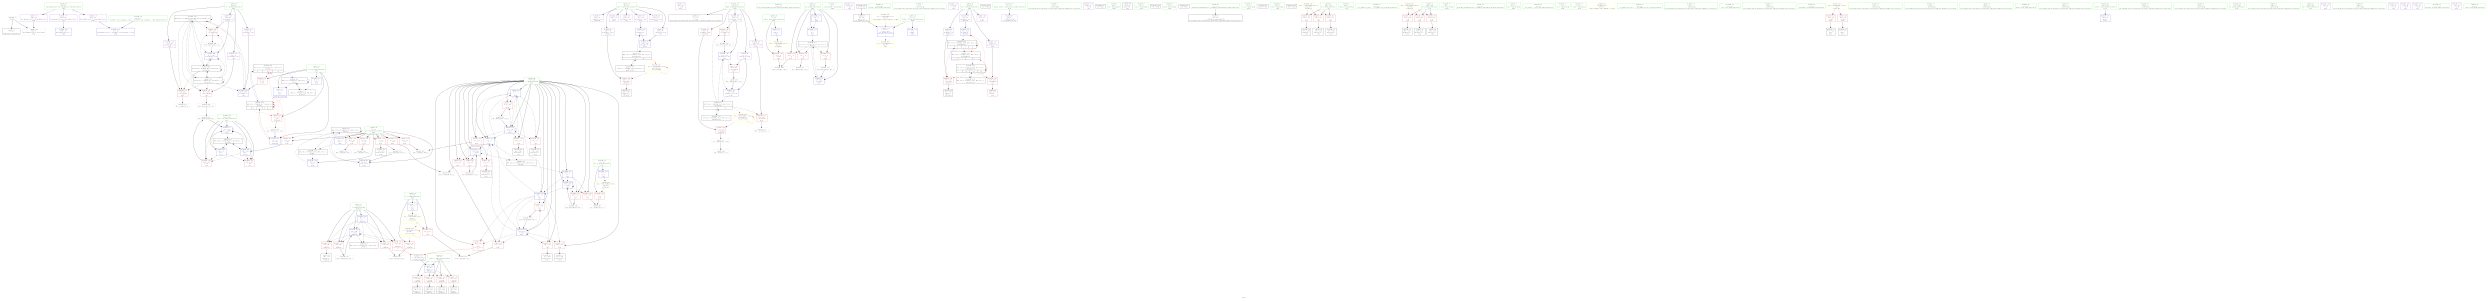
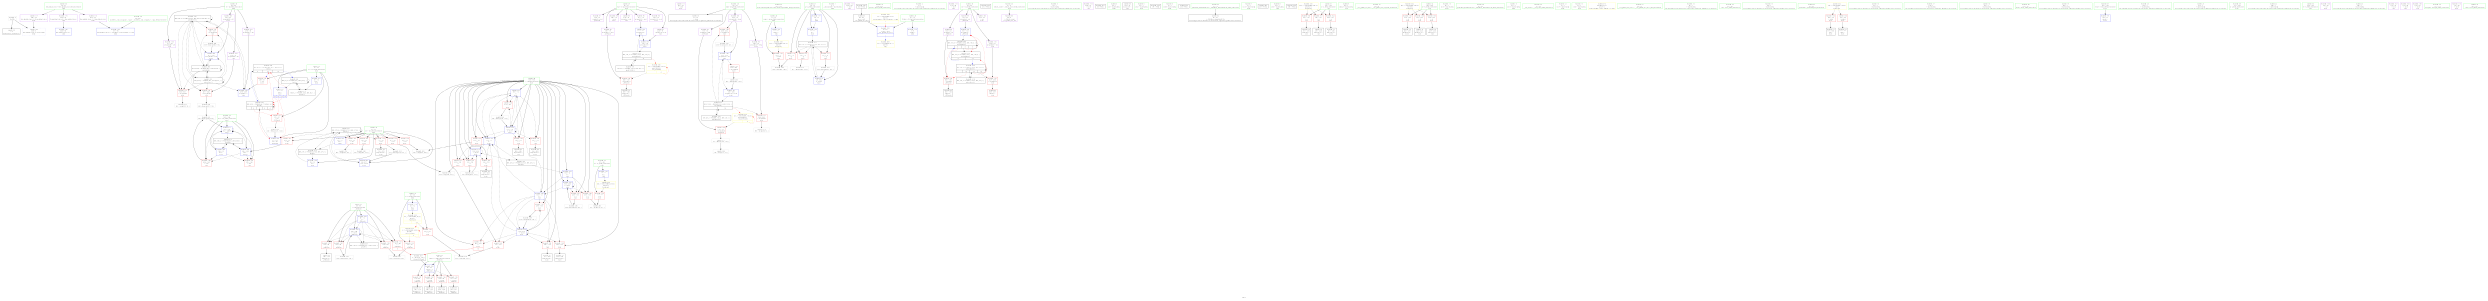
node "NodeID: 89": removed
